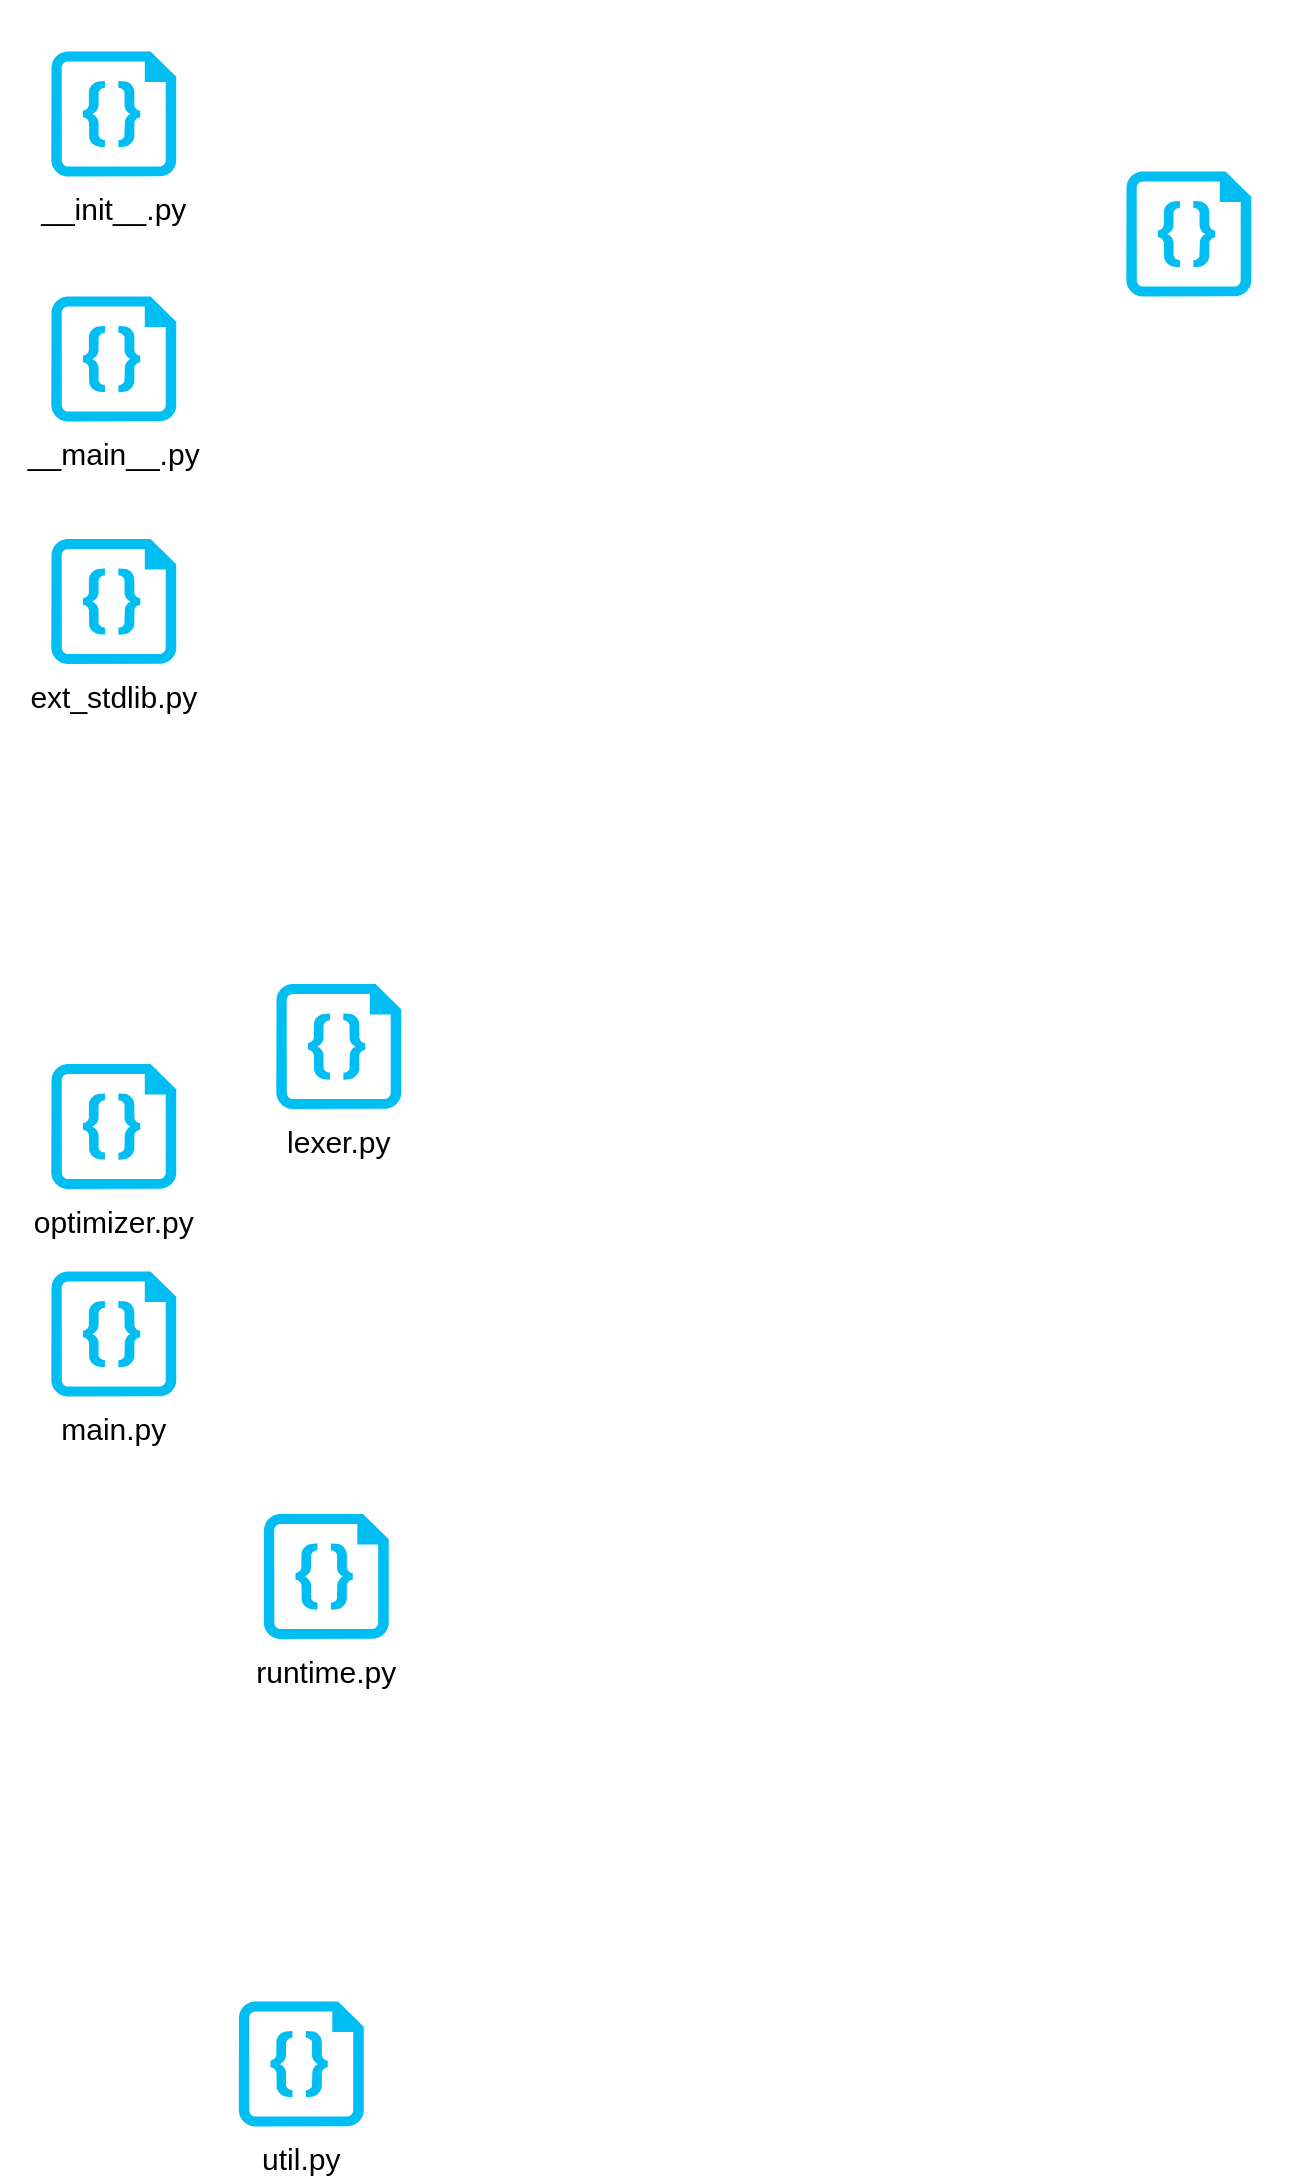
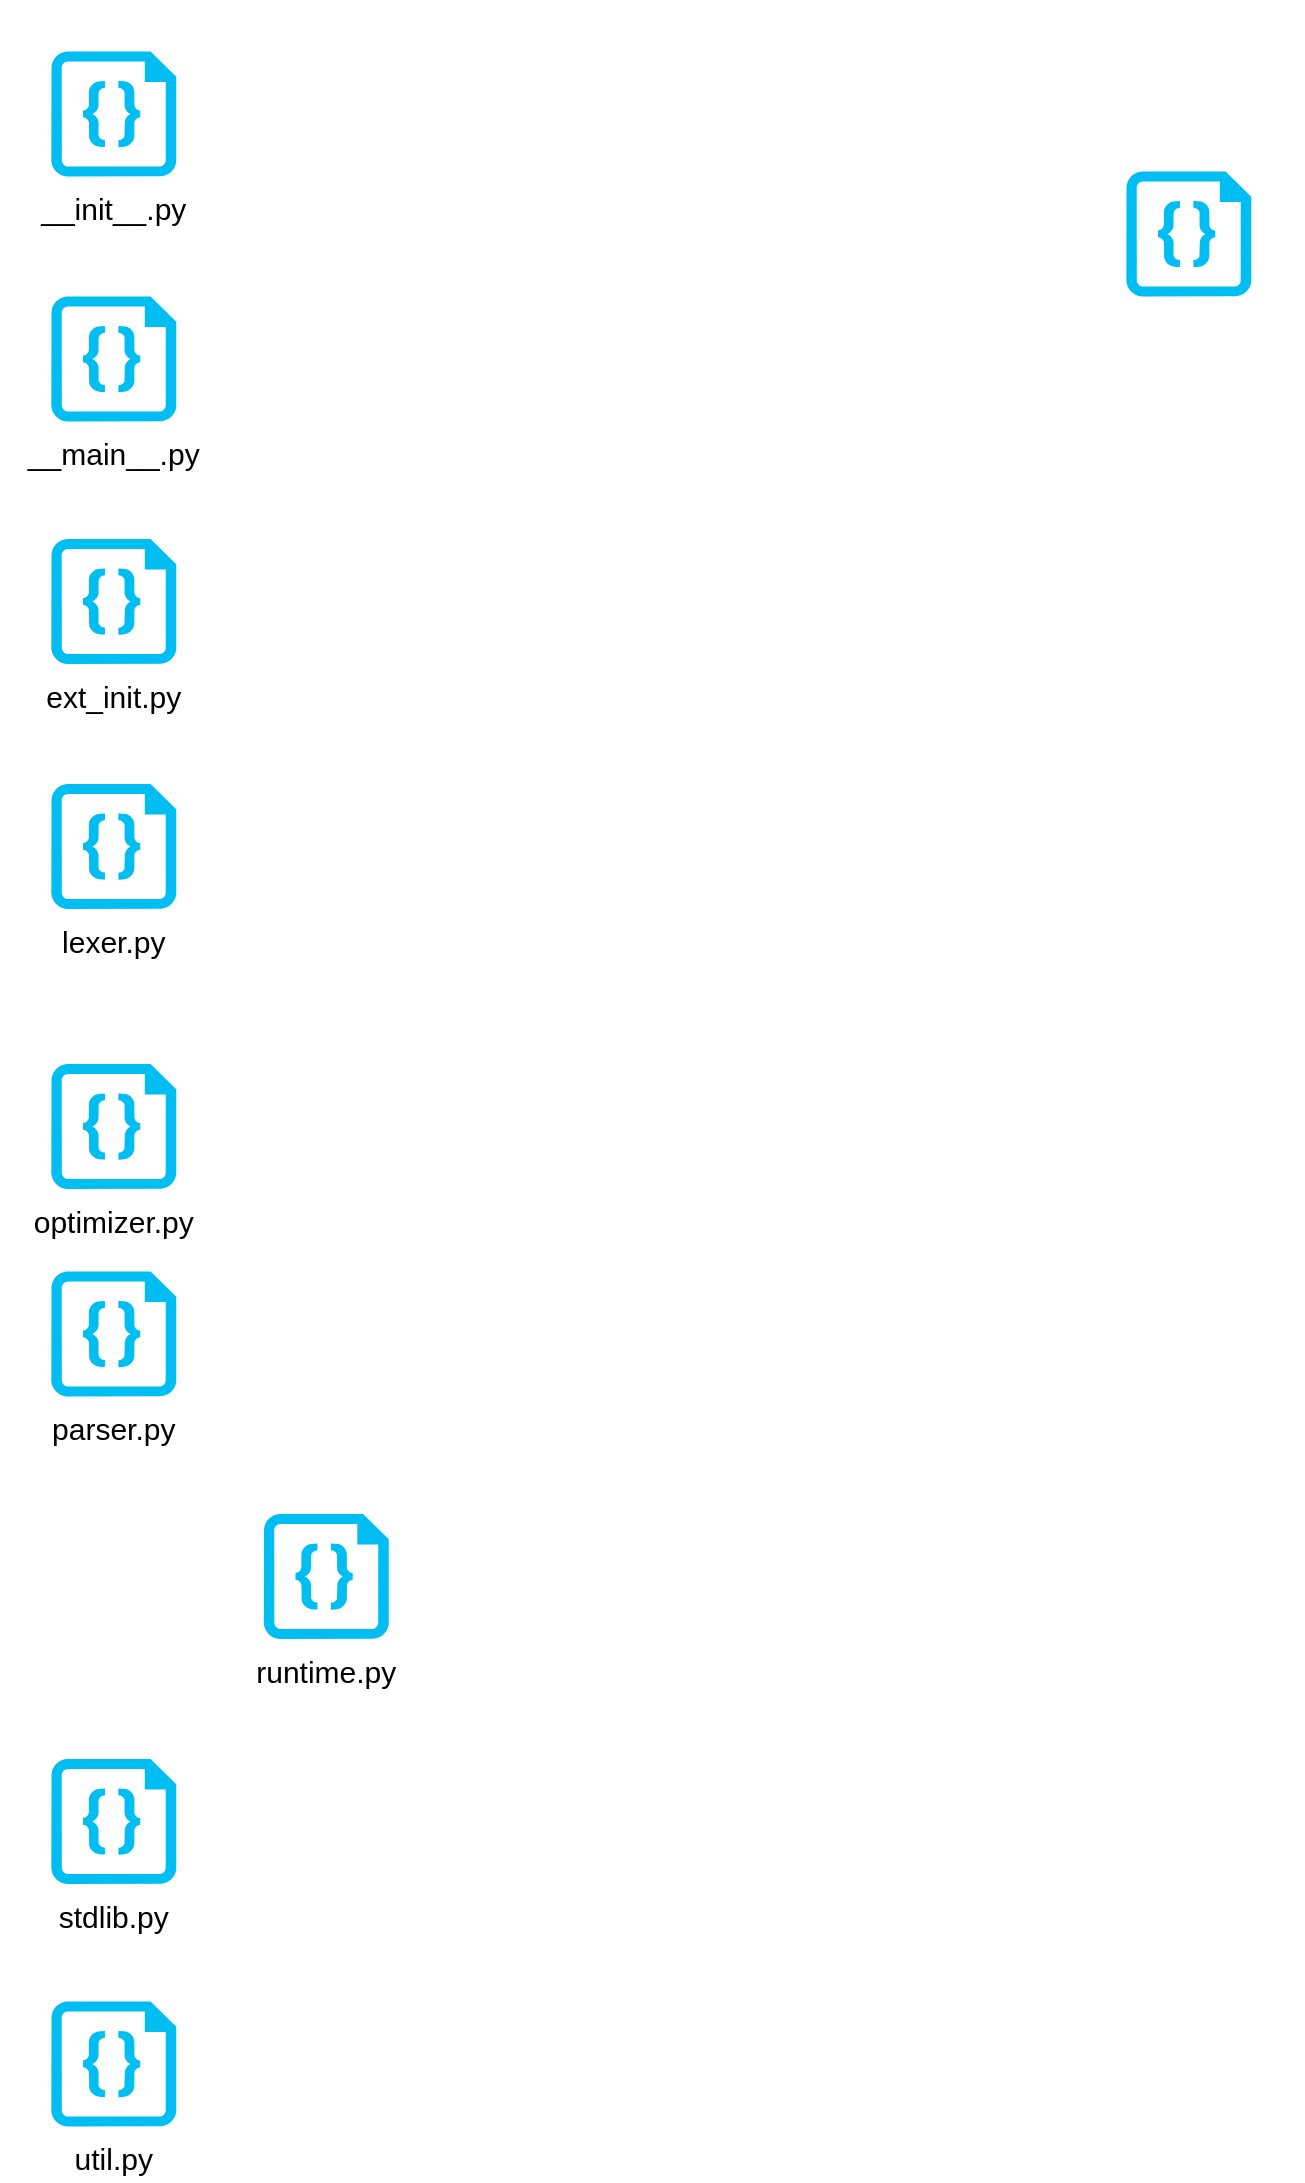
node "ext_stdlib.py": label "ext_stdlib.py" -> "ext_init.py"
node "lexer.py": moved (339, 1046) -> (114, 846)
node "main.py": label "main.py" -> "parser.py"
node "stdlib.py": added
node "util.py": moved (301, 2064) -> (114, 2064)
